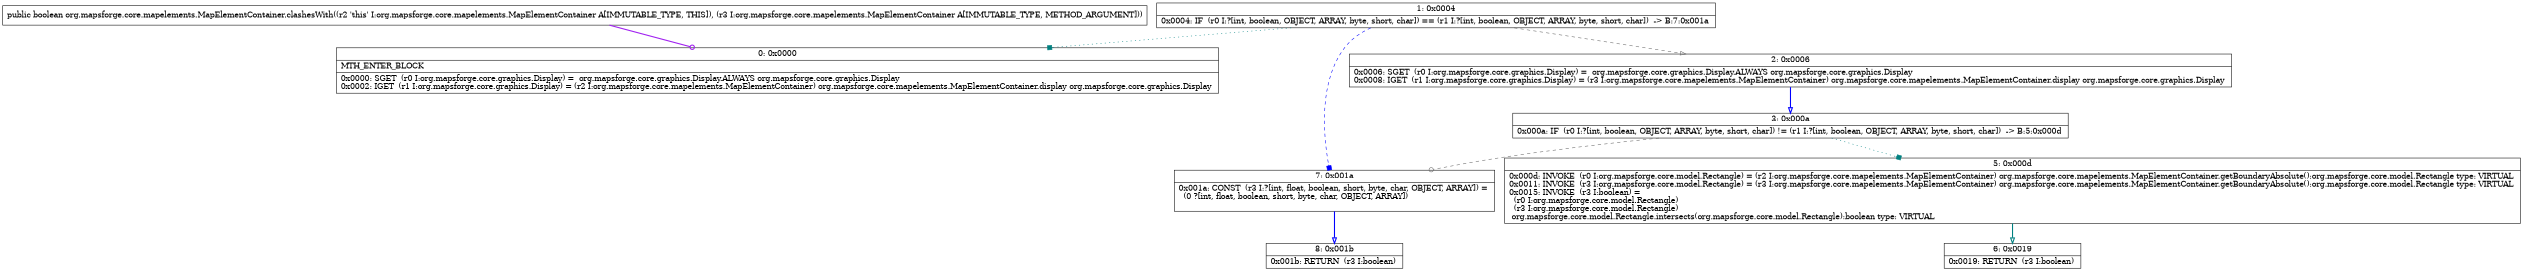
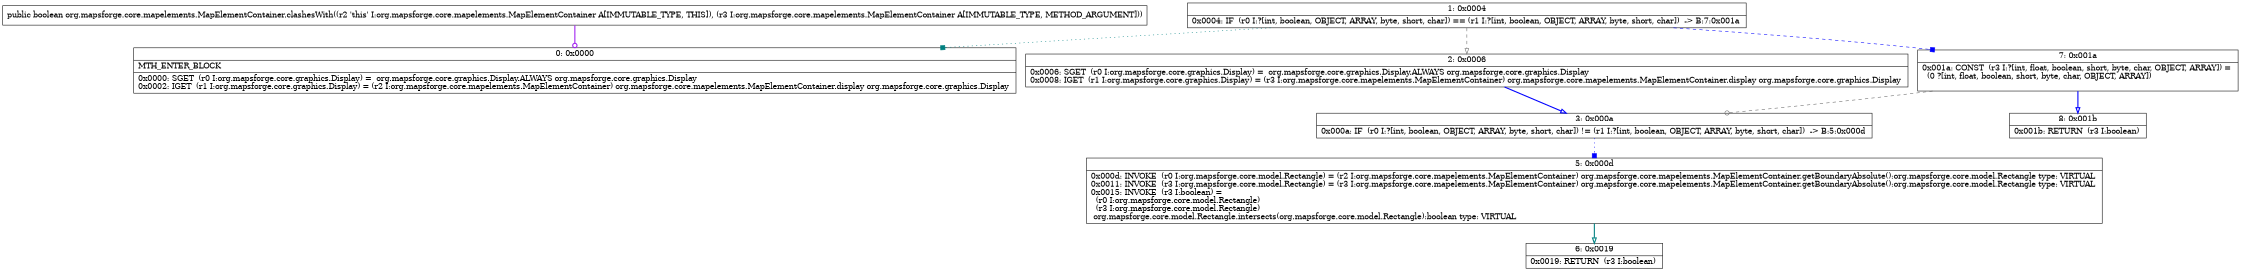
edge "3: 0x000a" -> "5: 0x000d": color teal -> blue
edge "3: 0x000a" -> "7: 0x001a": reversed
